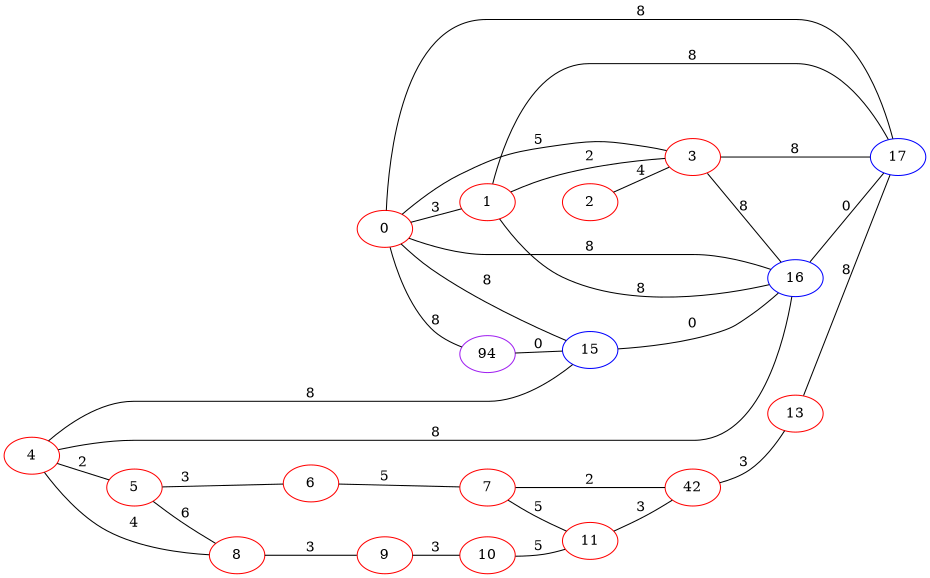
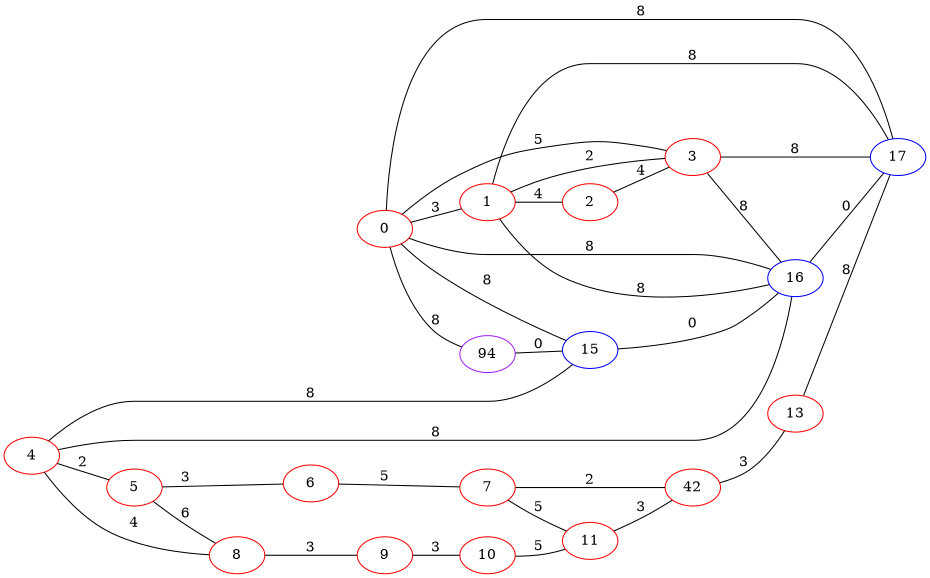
edge "1" -- "2": added, label "4"
